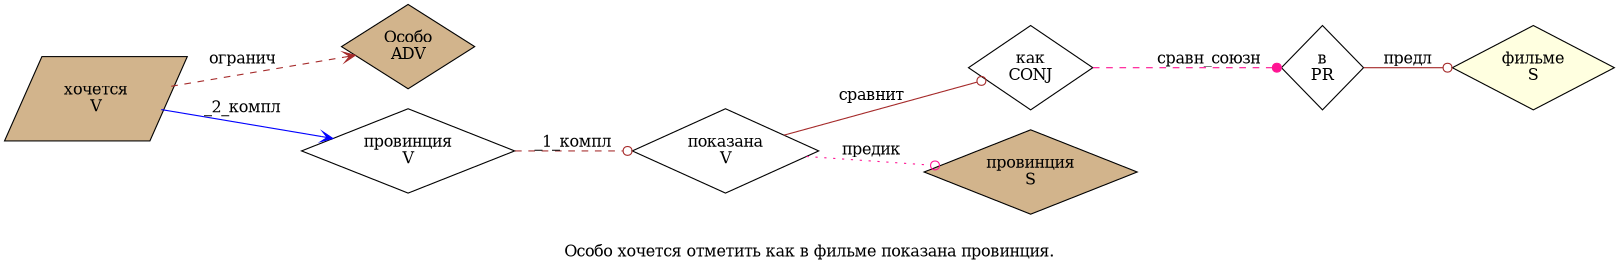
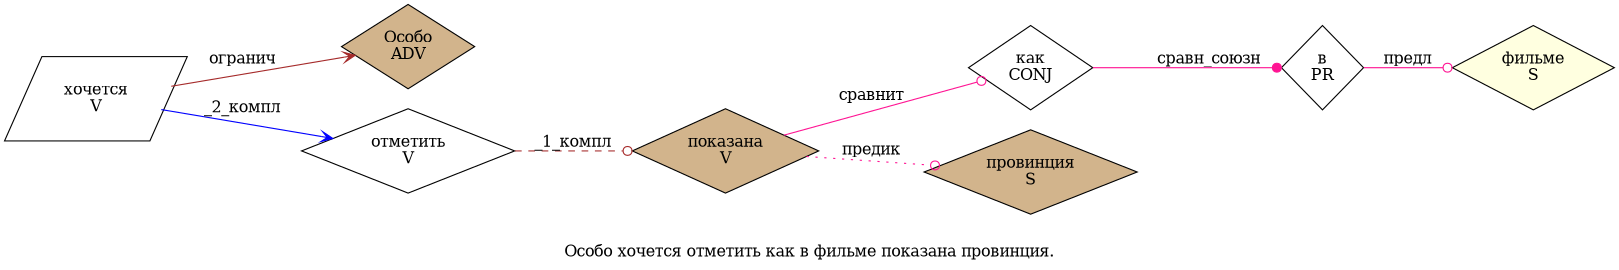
edge "как CONJ" -> "в PR": style dashed -> solid
edge "в PR" -> "фильме S": color brown -> deeppink
edge "хочется V" -> "Особо ADV": style dashed -> solid
node "хочется V": fillcolor tan -> white
edge "показана V" -> "как CONJ": color brown -> deeppink
node "провинция V": label "провинция V" -> "отметить V"
node "показана V": fillcolor white -> tan
